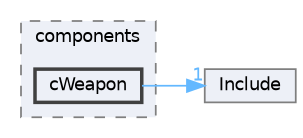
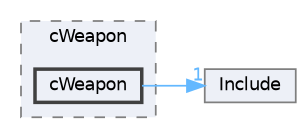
cluster "components": label "components" -> "cWeapon"
